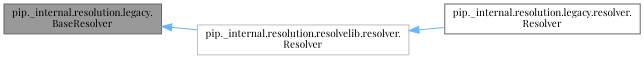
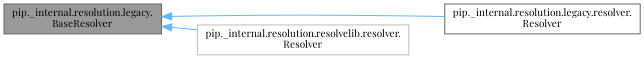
edge "pip._internal.resolution.legacy.resolver. Resolver" -> "pip._internal.resolution.resolvelib.resolver. Resolver": now "pip._internal.resolution.legacy.resolver. Resolver" -> "pip._internal.resolution.legacy. BaseResolver"
